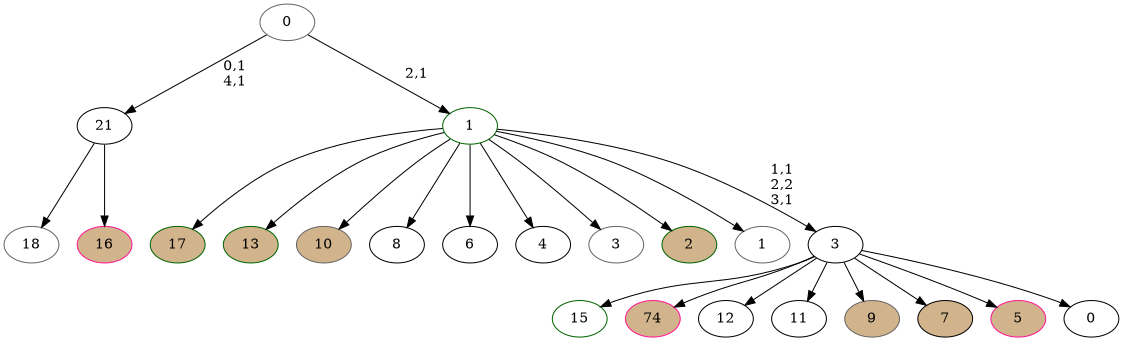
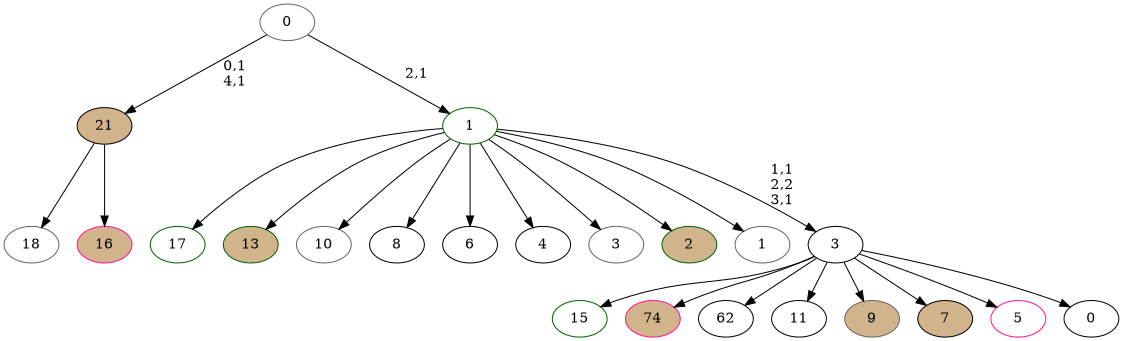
node "21": fillcolor white -> tan
node "17": fillcolor tan -> white
node "10": fillcolor tan -> white
node "12": label "12" -> "62"
node "5": fillcolor tan -> white
